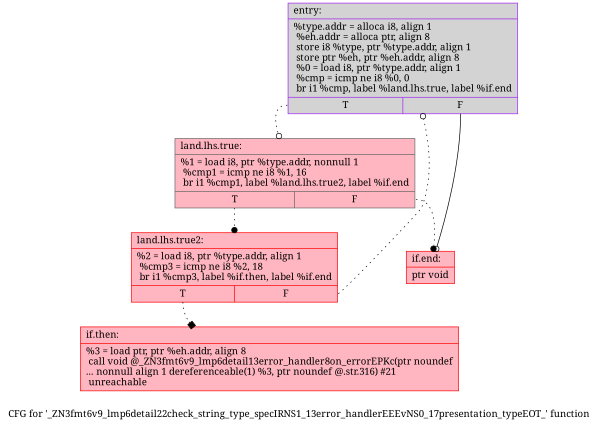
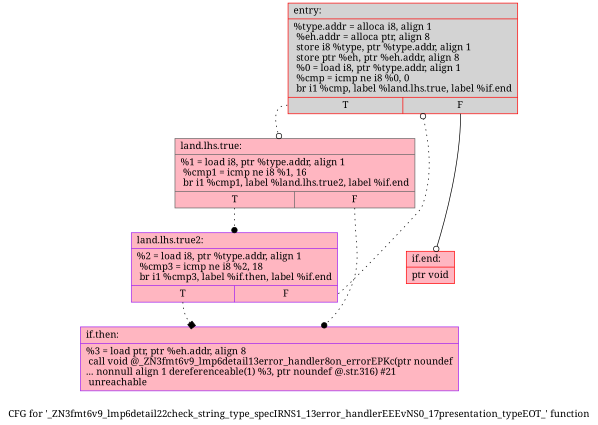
node "entry:": color purple -> red
node "land.lhs.true:": text "%1 = load i8, ptr %type.addr, nonnull 1" -> "%1 = load i8, ptr %type.addr, align 1"
edge "land.lhs.true:" -> "if.end:": now "land.lhs.true:" -> "if.then:"
node "land.lhs.true2:": color red -> purple
node "if.then:": color red -> purple
